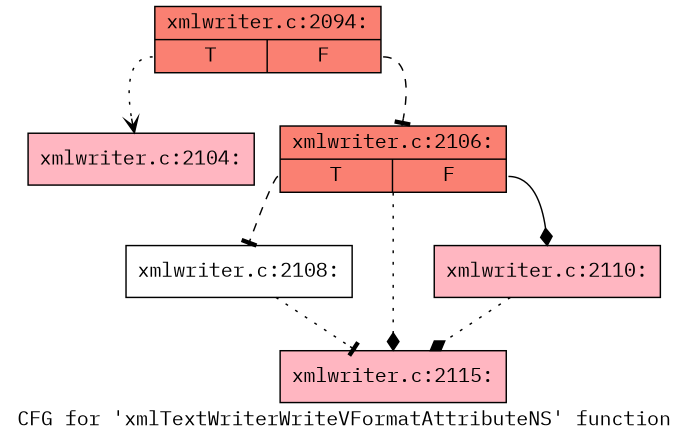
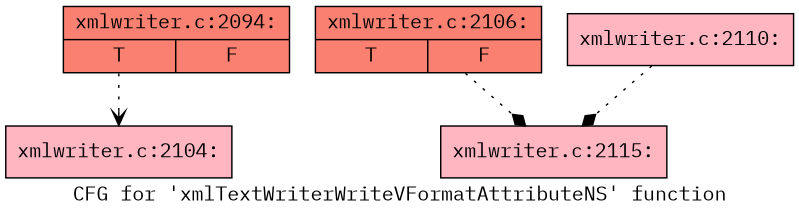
edge "xmlwriter.c:2094:" -> "xmlwriter.c:2106:": removed
edge "xmlwriter.c:2106:" -> "xmlwriter.c:2110:": removed
node "xmlwriter.c:2108:": removed
